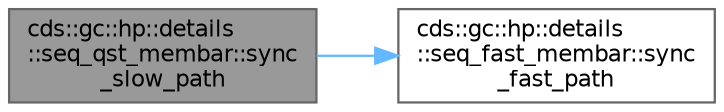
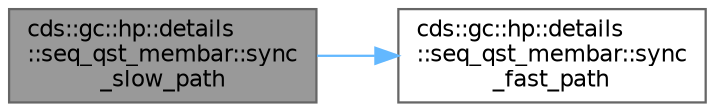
node "cds::gc::hp::details ::seq_fast_membar::sync _fast_path": label "cds::gc::hp::details ::seq_fast_membar::sync _fast_path" -> "cds::gc::hp::details ::seq_qst_membar::sync _fast_path"
